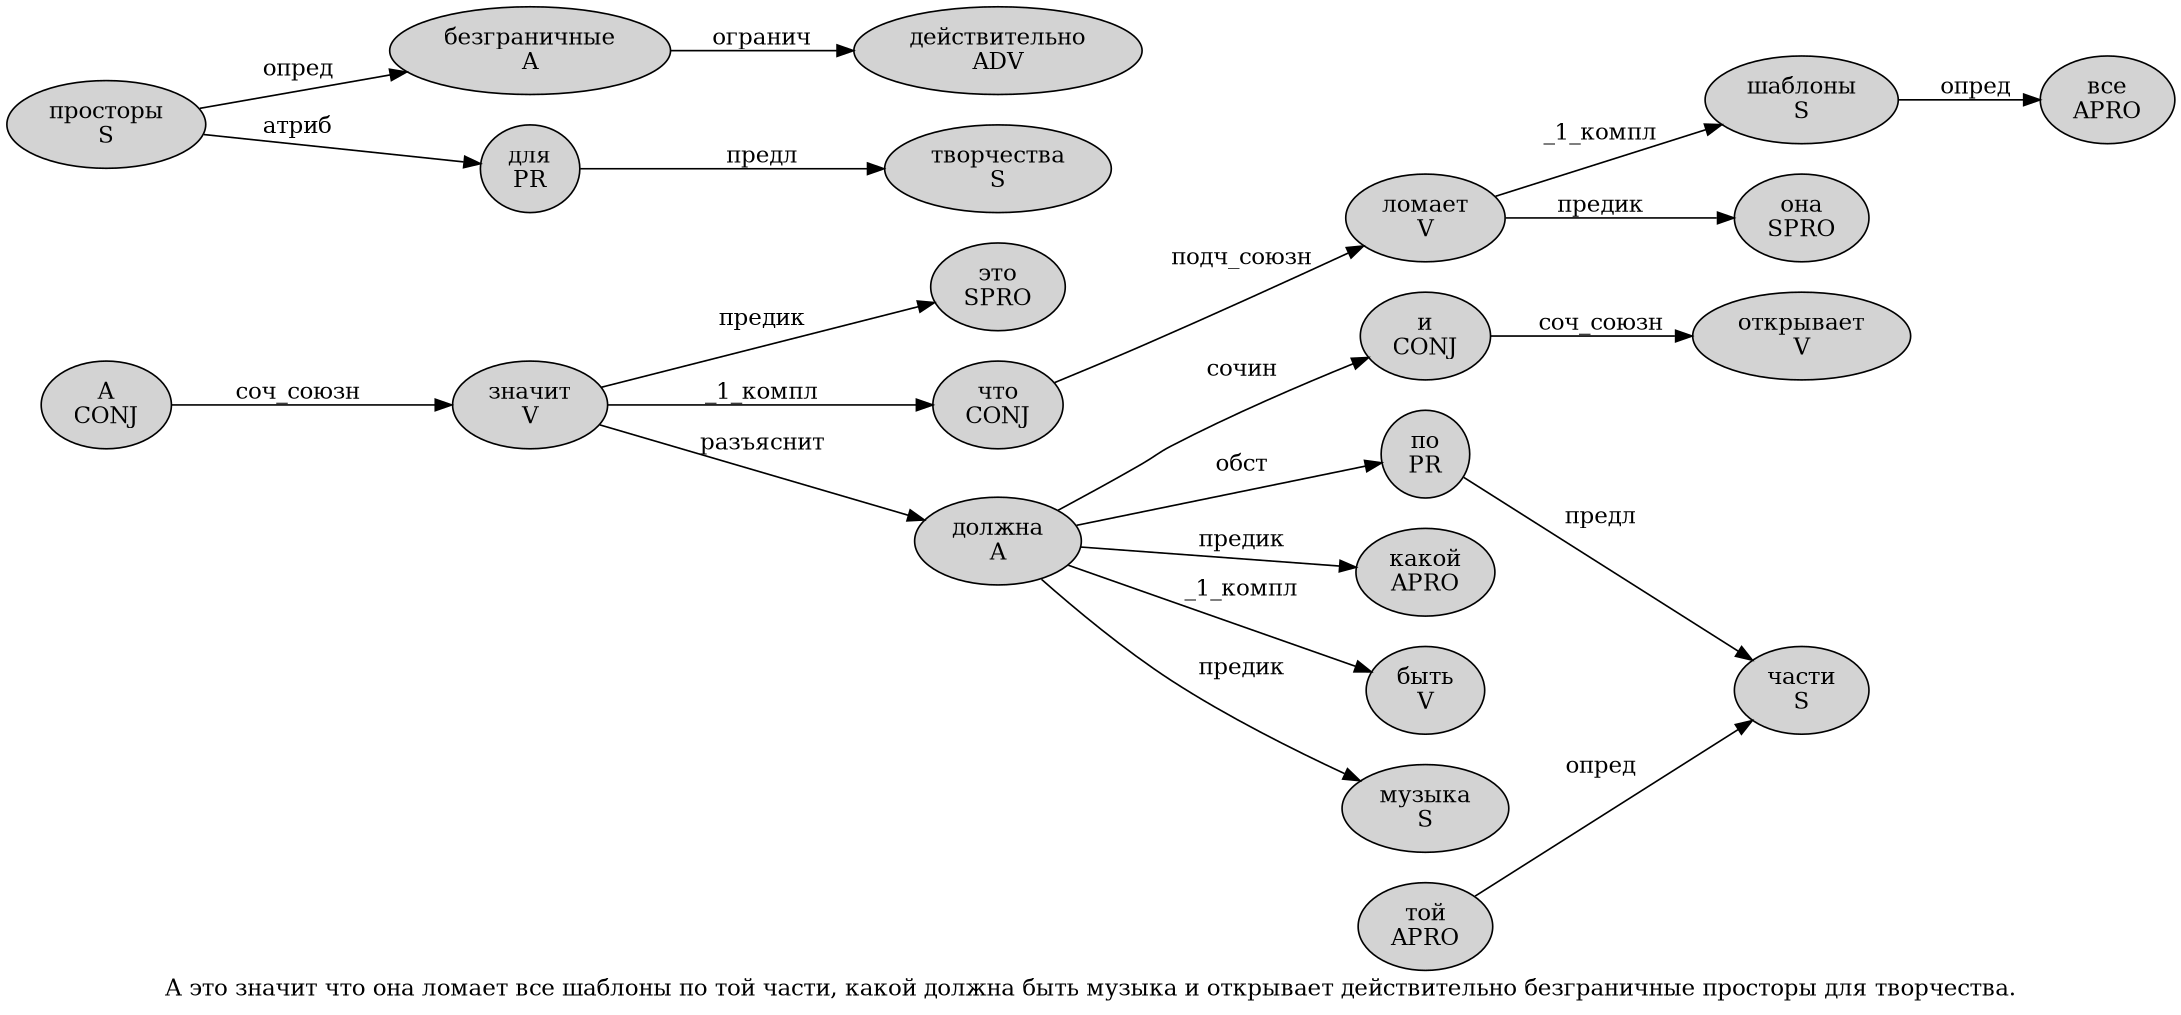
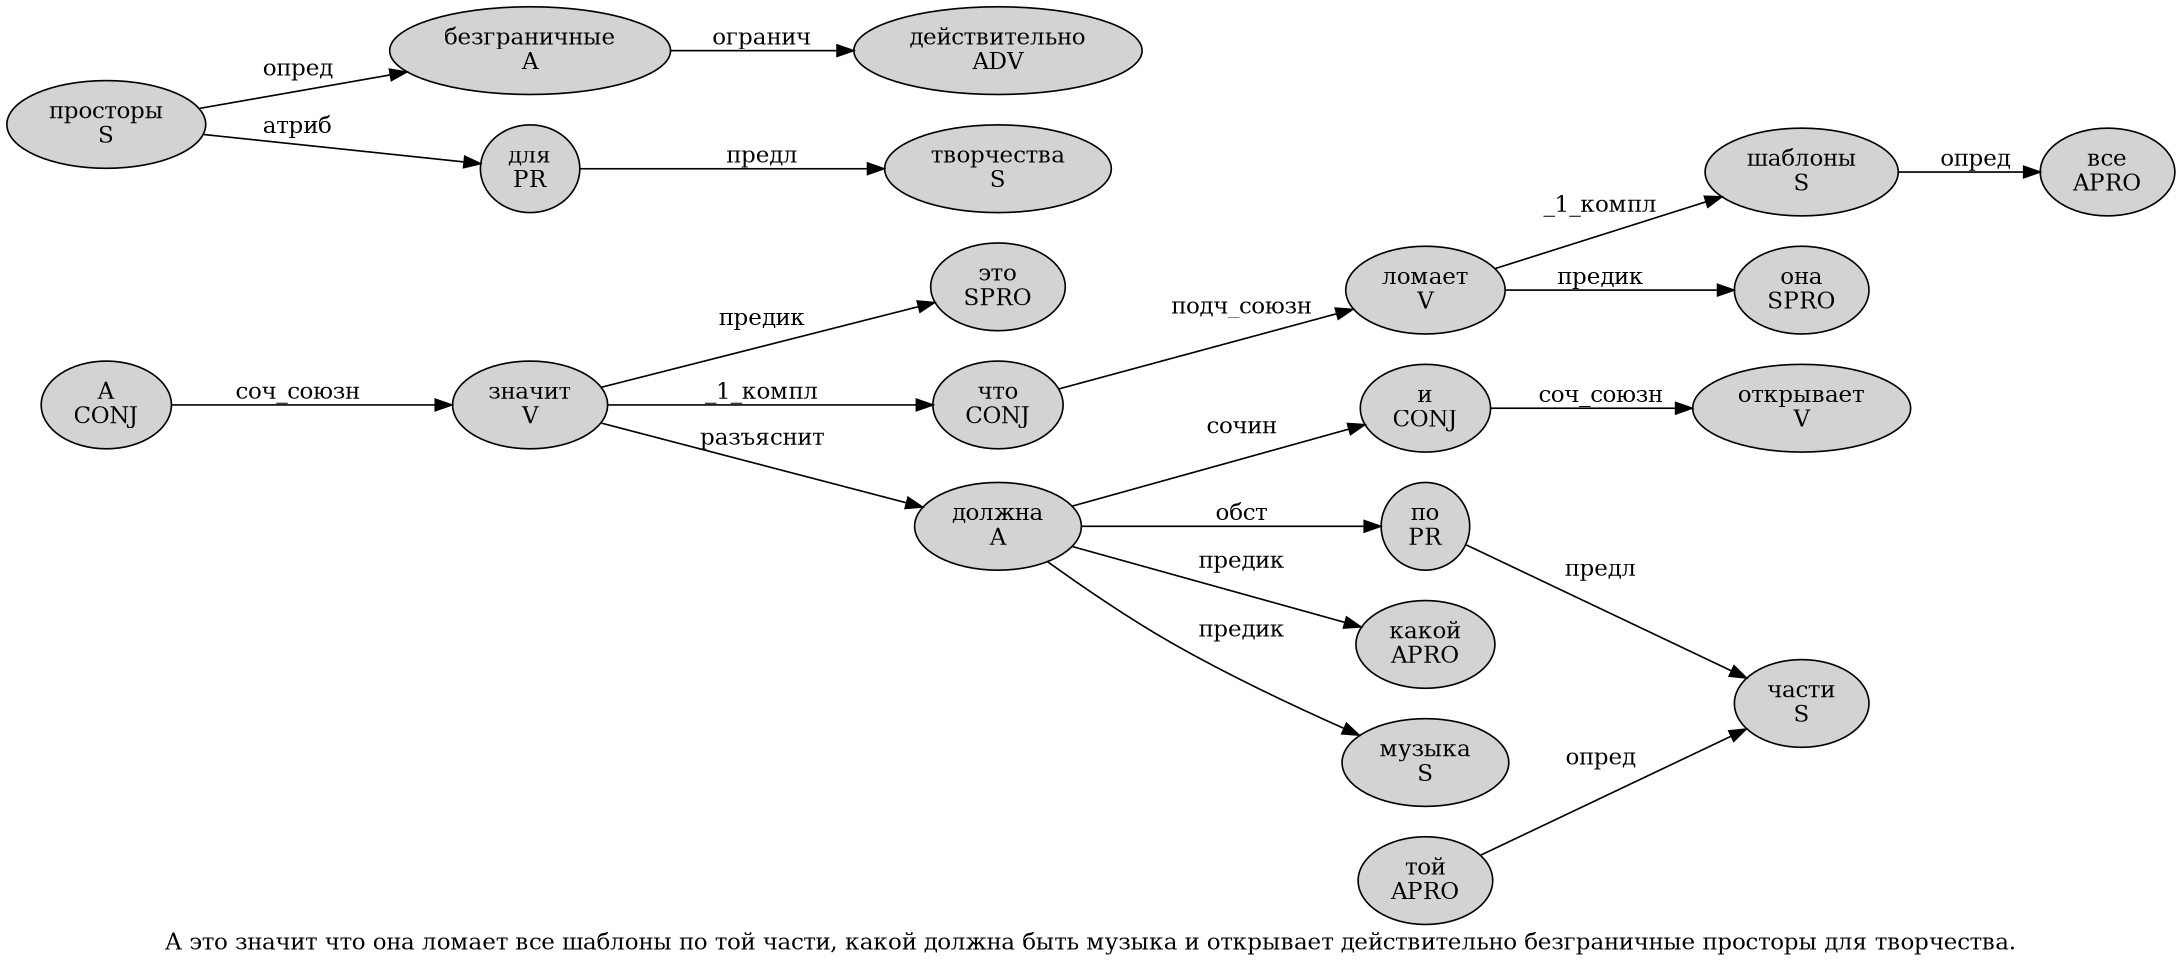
node "быть V": removed
